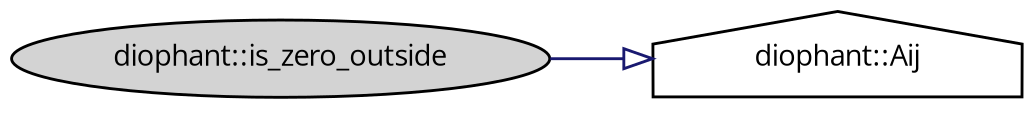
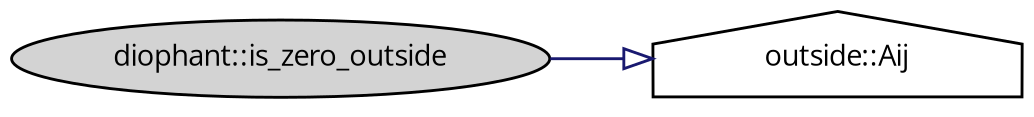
node "diophant::Aij": label "diophant::Aij" -> "outside::Aij"
